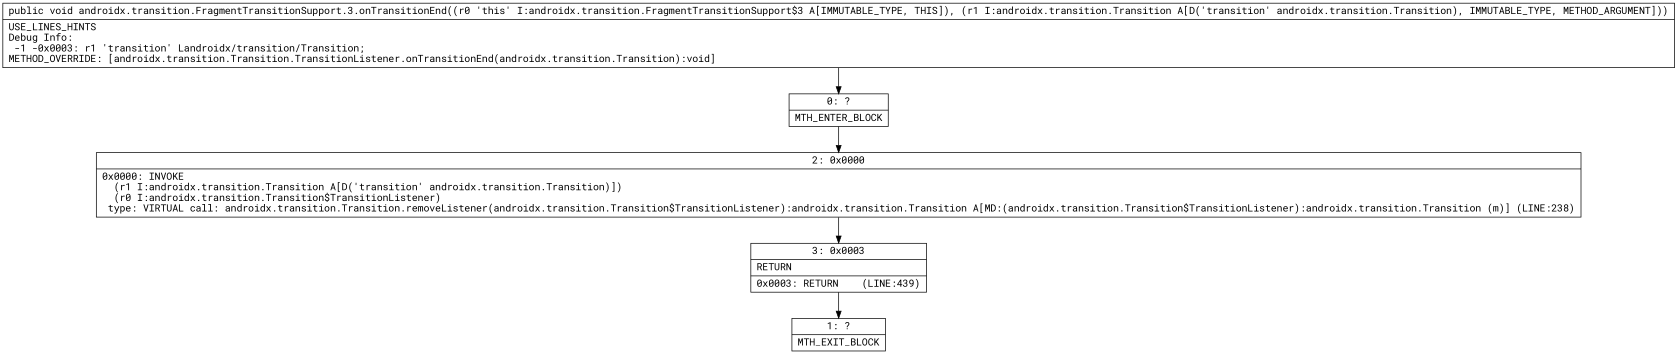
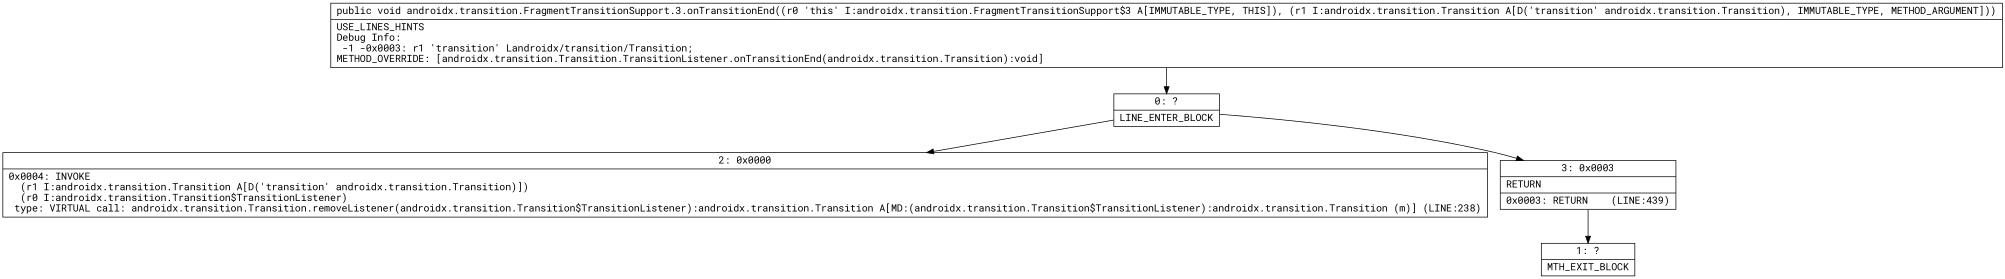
node "0: ?": text "MTH_ENTER_BLOCK" -> "LINE_ENTER_BLOCK"
node "2: 0x0000": text "0x0000: INVOKE" -> "0x0004: INVOKE"
edge "2: 0x0000" -> "3: 0x0003": now "0: ?" -> "3: 0x0003"
